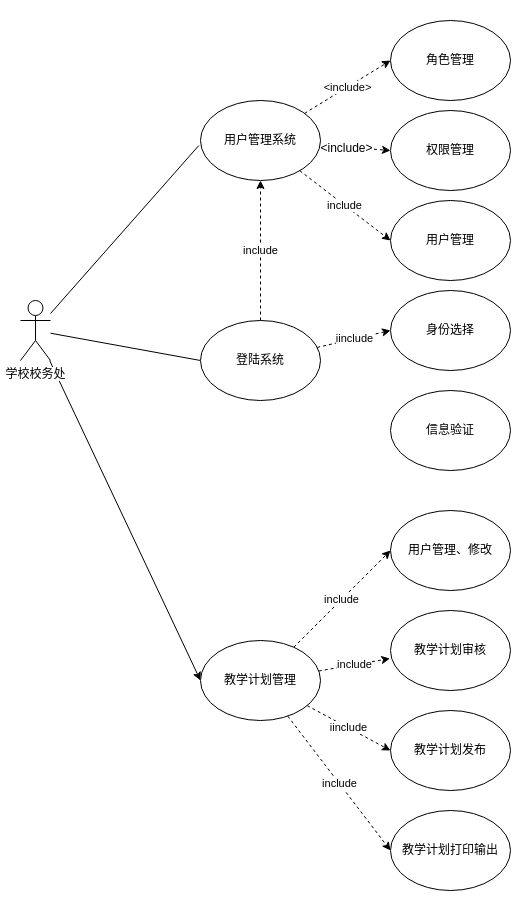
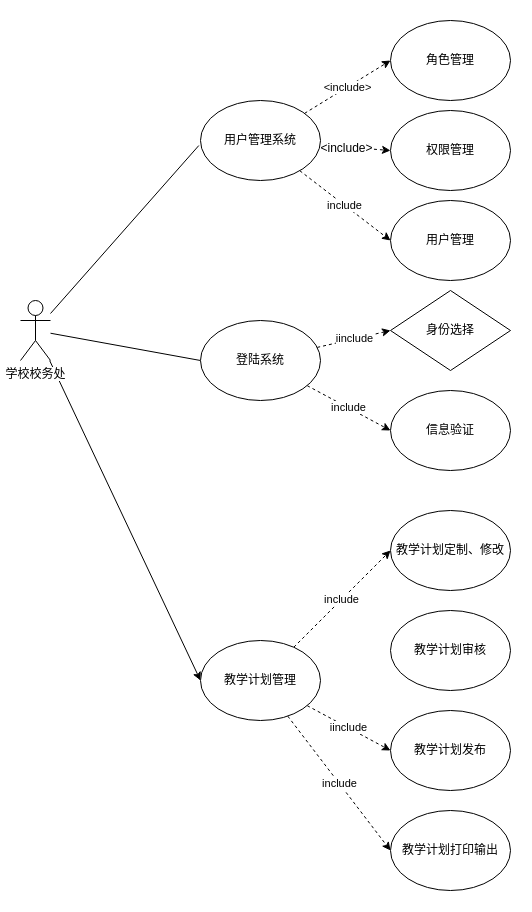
edge "登陆系统" -> "用户管理系统": now "登陆系统" -> "信息验证"
node "身份选择": shape ellipse -> diamond
node "用户管理、修改": label "用户管理、修改" -> "教学计划定制、修改"
edge "教学计划管理" -> "教学计划审核": removed, label "include"
